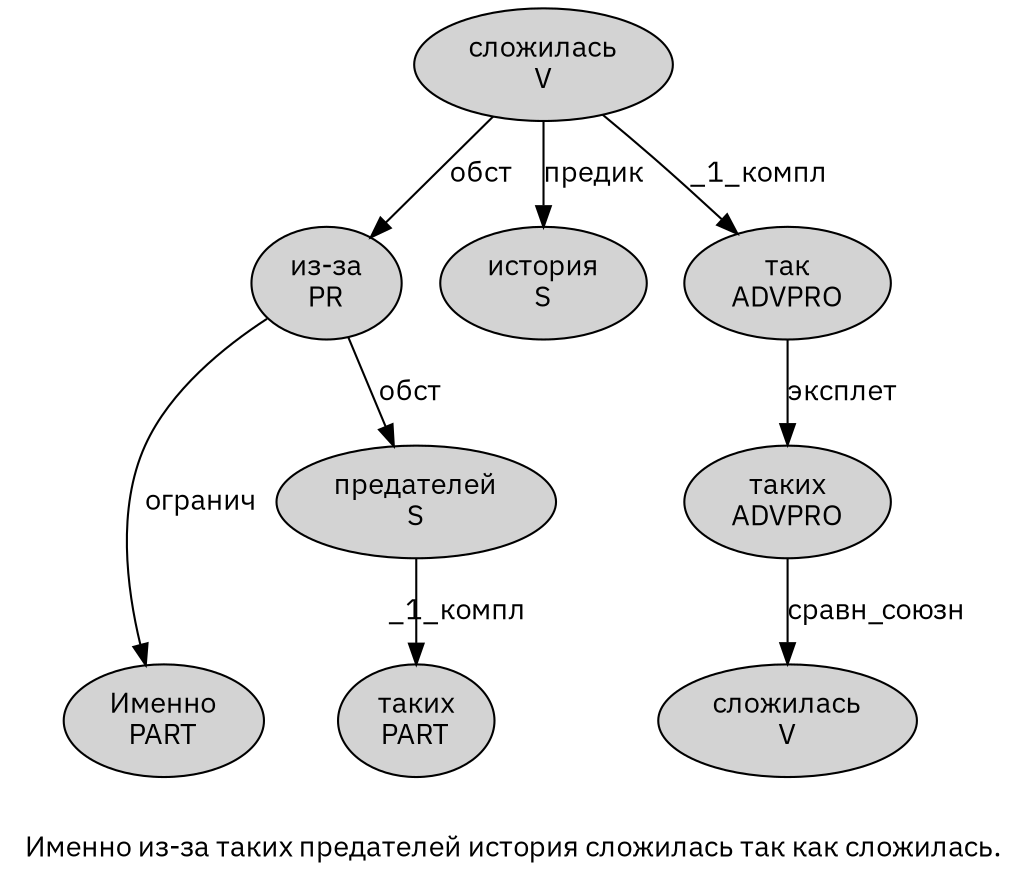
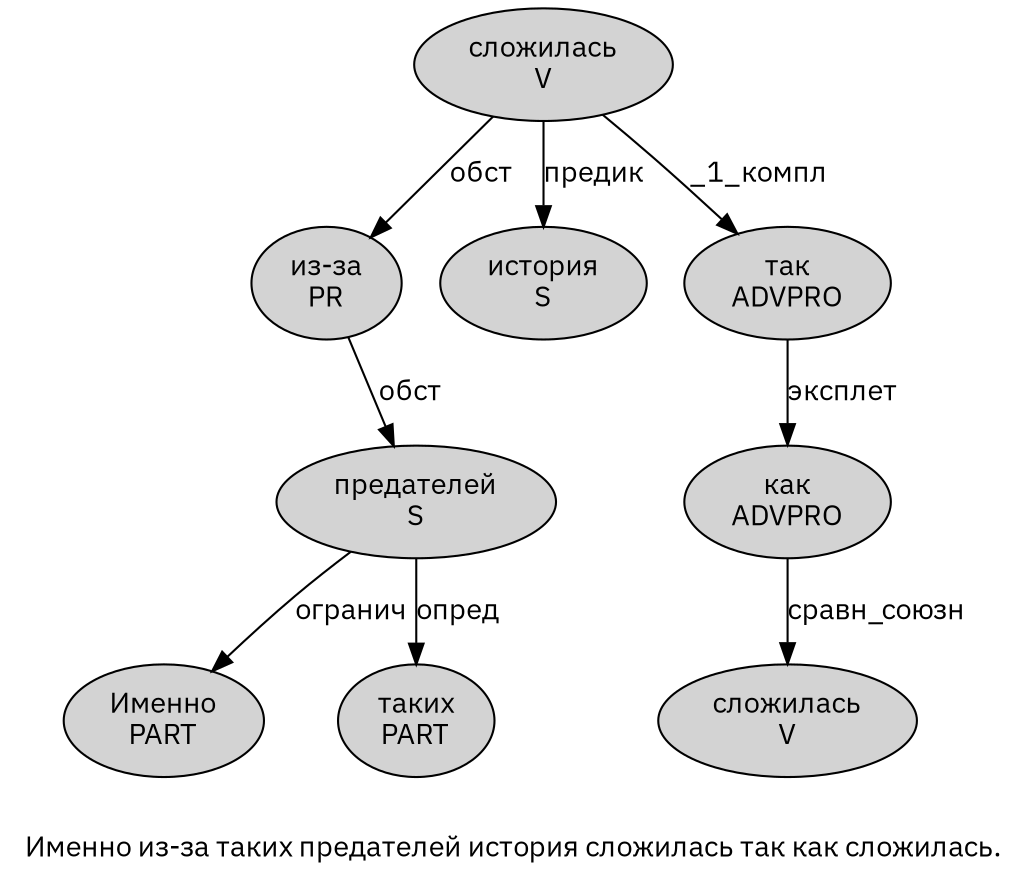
edge "из-за PR" -> "Именно PART": now "предателей S" -> "Именно PART"
node "таких ADVPRO": label "таких ADVPRO" -> "как ADVPRO"
edge "предателей S" -> "таких PART": label "_1_компл" -> "опред"
